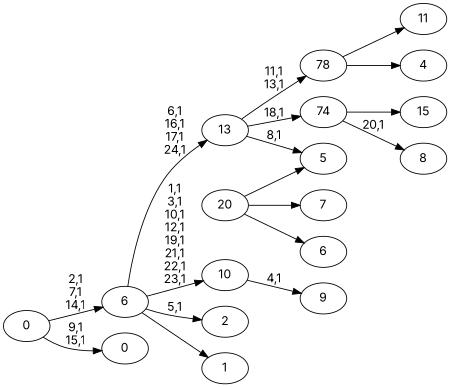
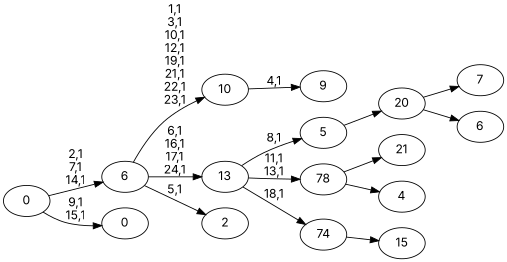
node "11": label "11" -> "21"
node "8": removed
edge "20" -> "5": reversed
node "1": removed
